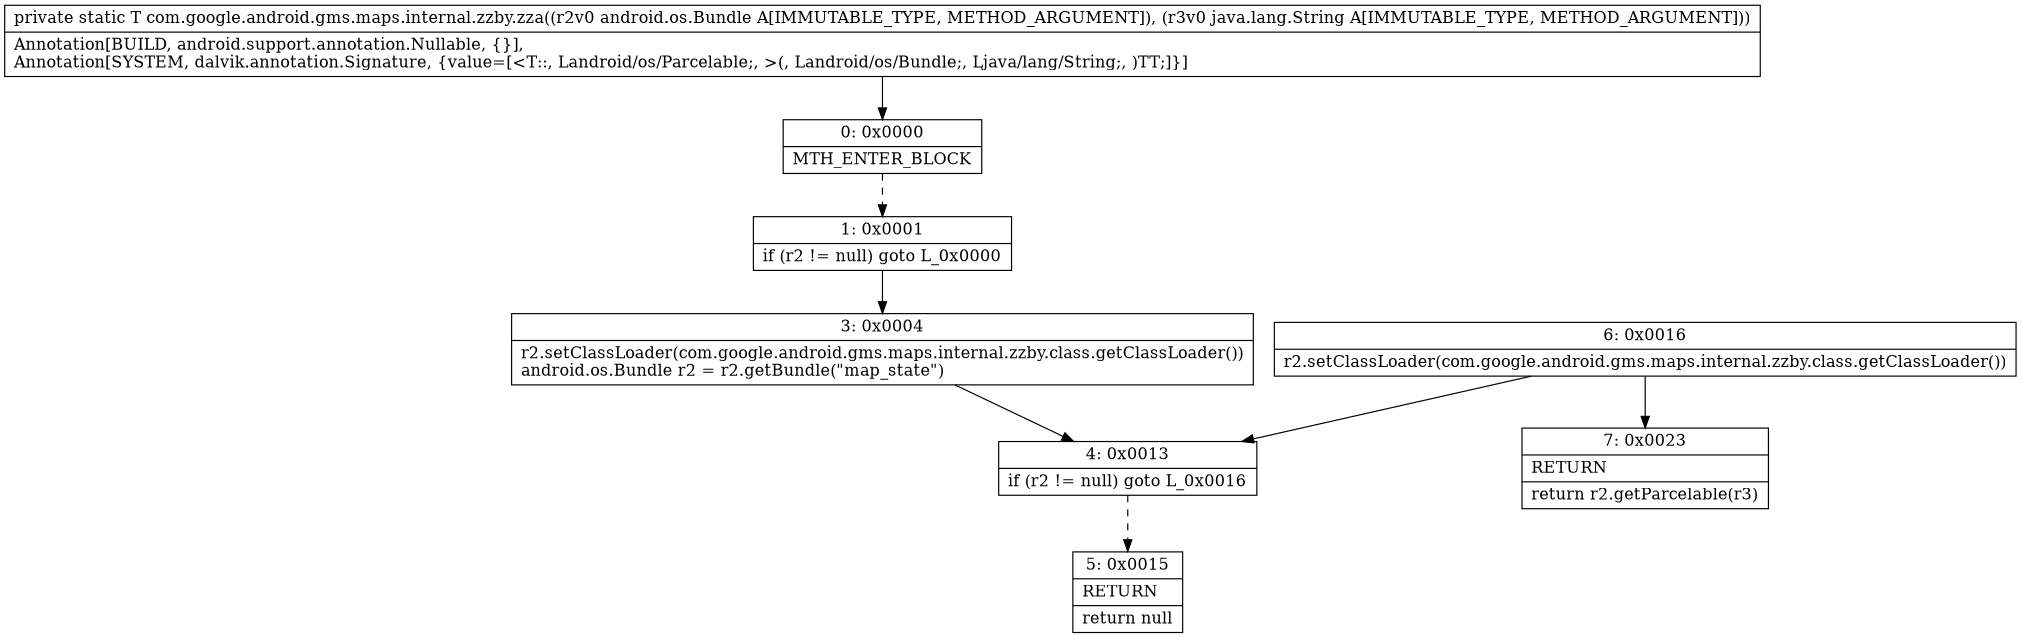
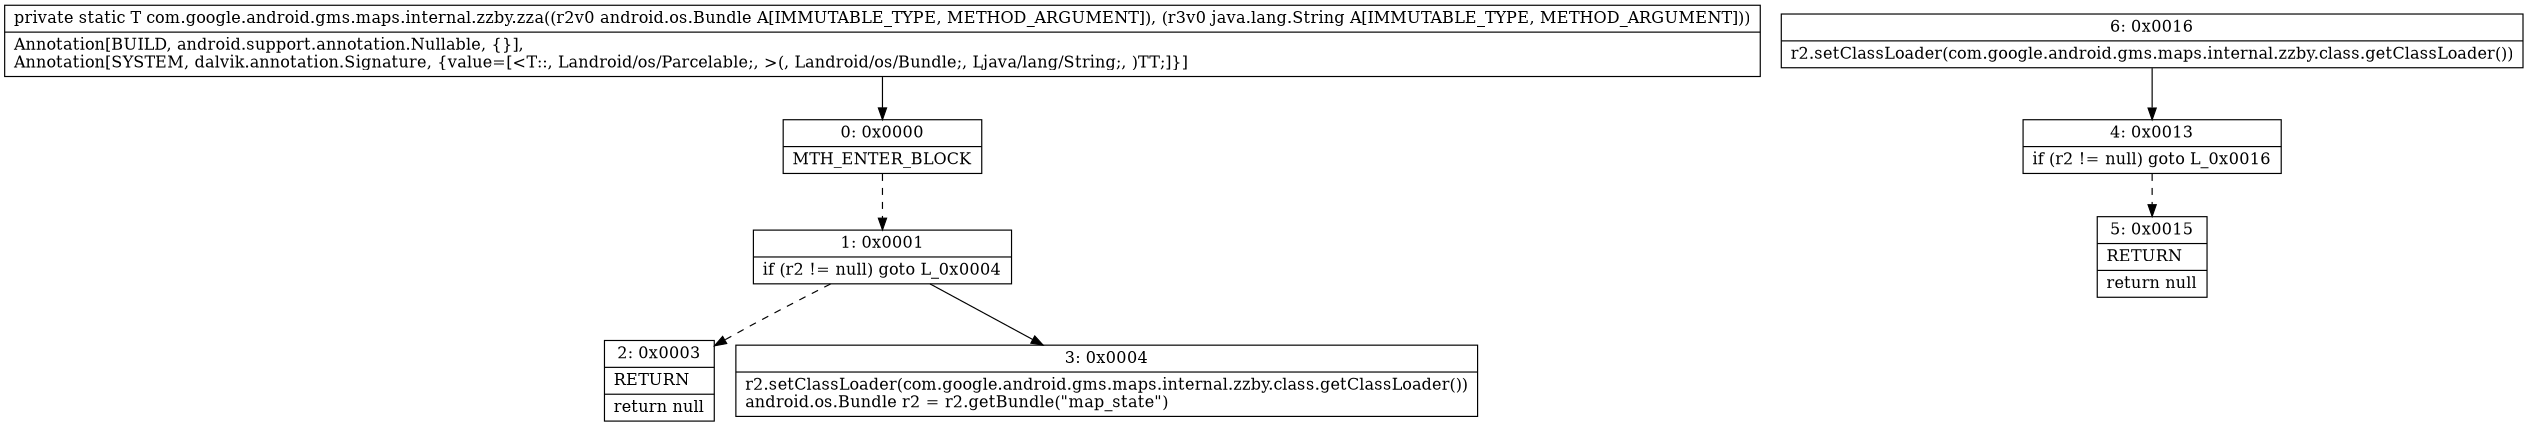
node "1: 0x0001": text "if (r2 != null) goto L_0x0000" -> "if (r2 != null) goto L_0x0004"
node "2: 0x0003": added
edge "3: 0x0004" -> "4: 0x0013": removed
node "7: 0x0023": removed
